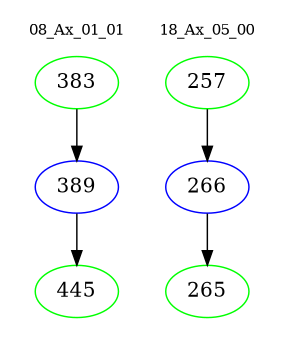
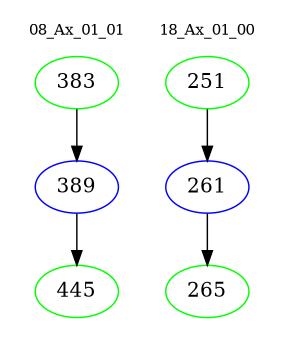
cluster "18_Ax_05_00": label "18_Ax_05_00" -> "18_Ax_01_00"
node "257": label "257" -> "251"
node "266": label "266" -> "261"
